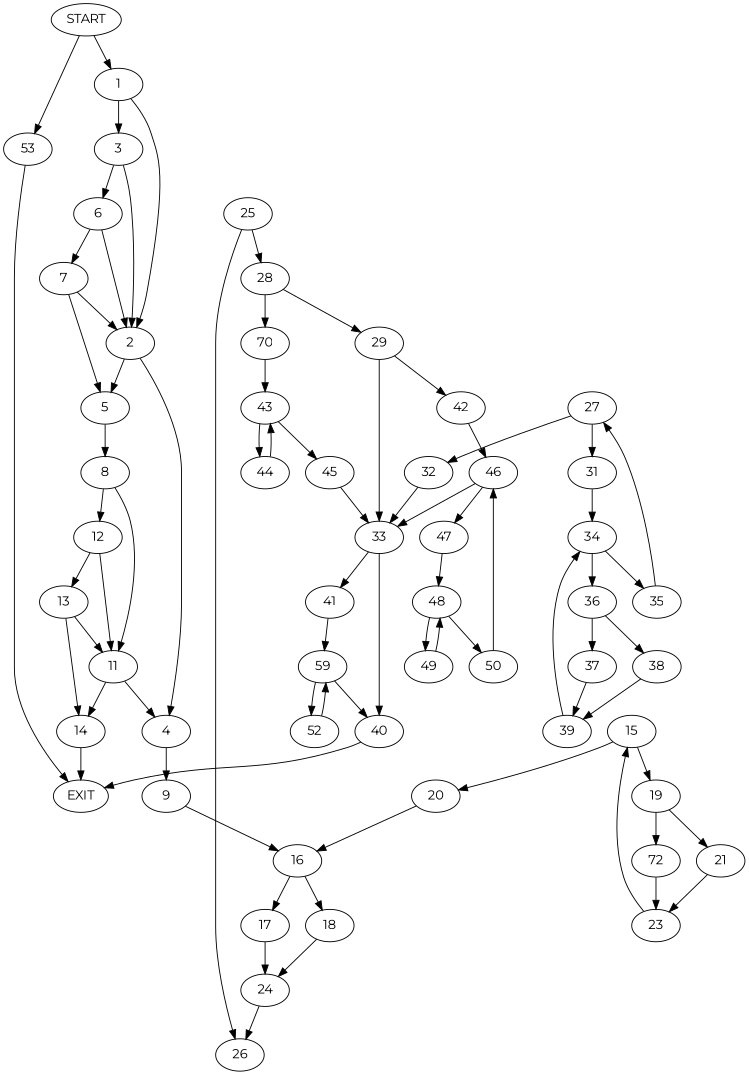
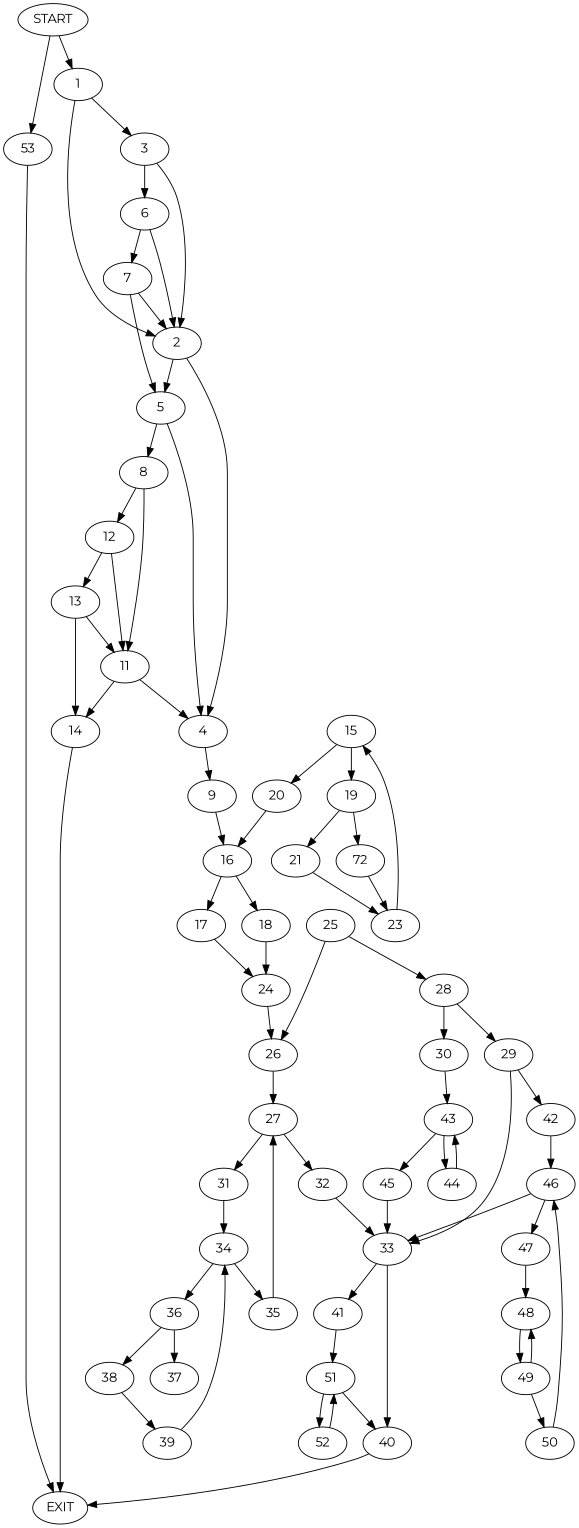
node "70": label "70" -> "30"
edge "5" -> "4": added
edge "48" -> "50": now "49" -> "50"
node "59": label "59" -> "51"
edge "37" -> "39": removed
edge "26" -> "27": added
